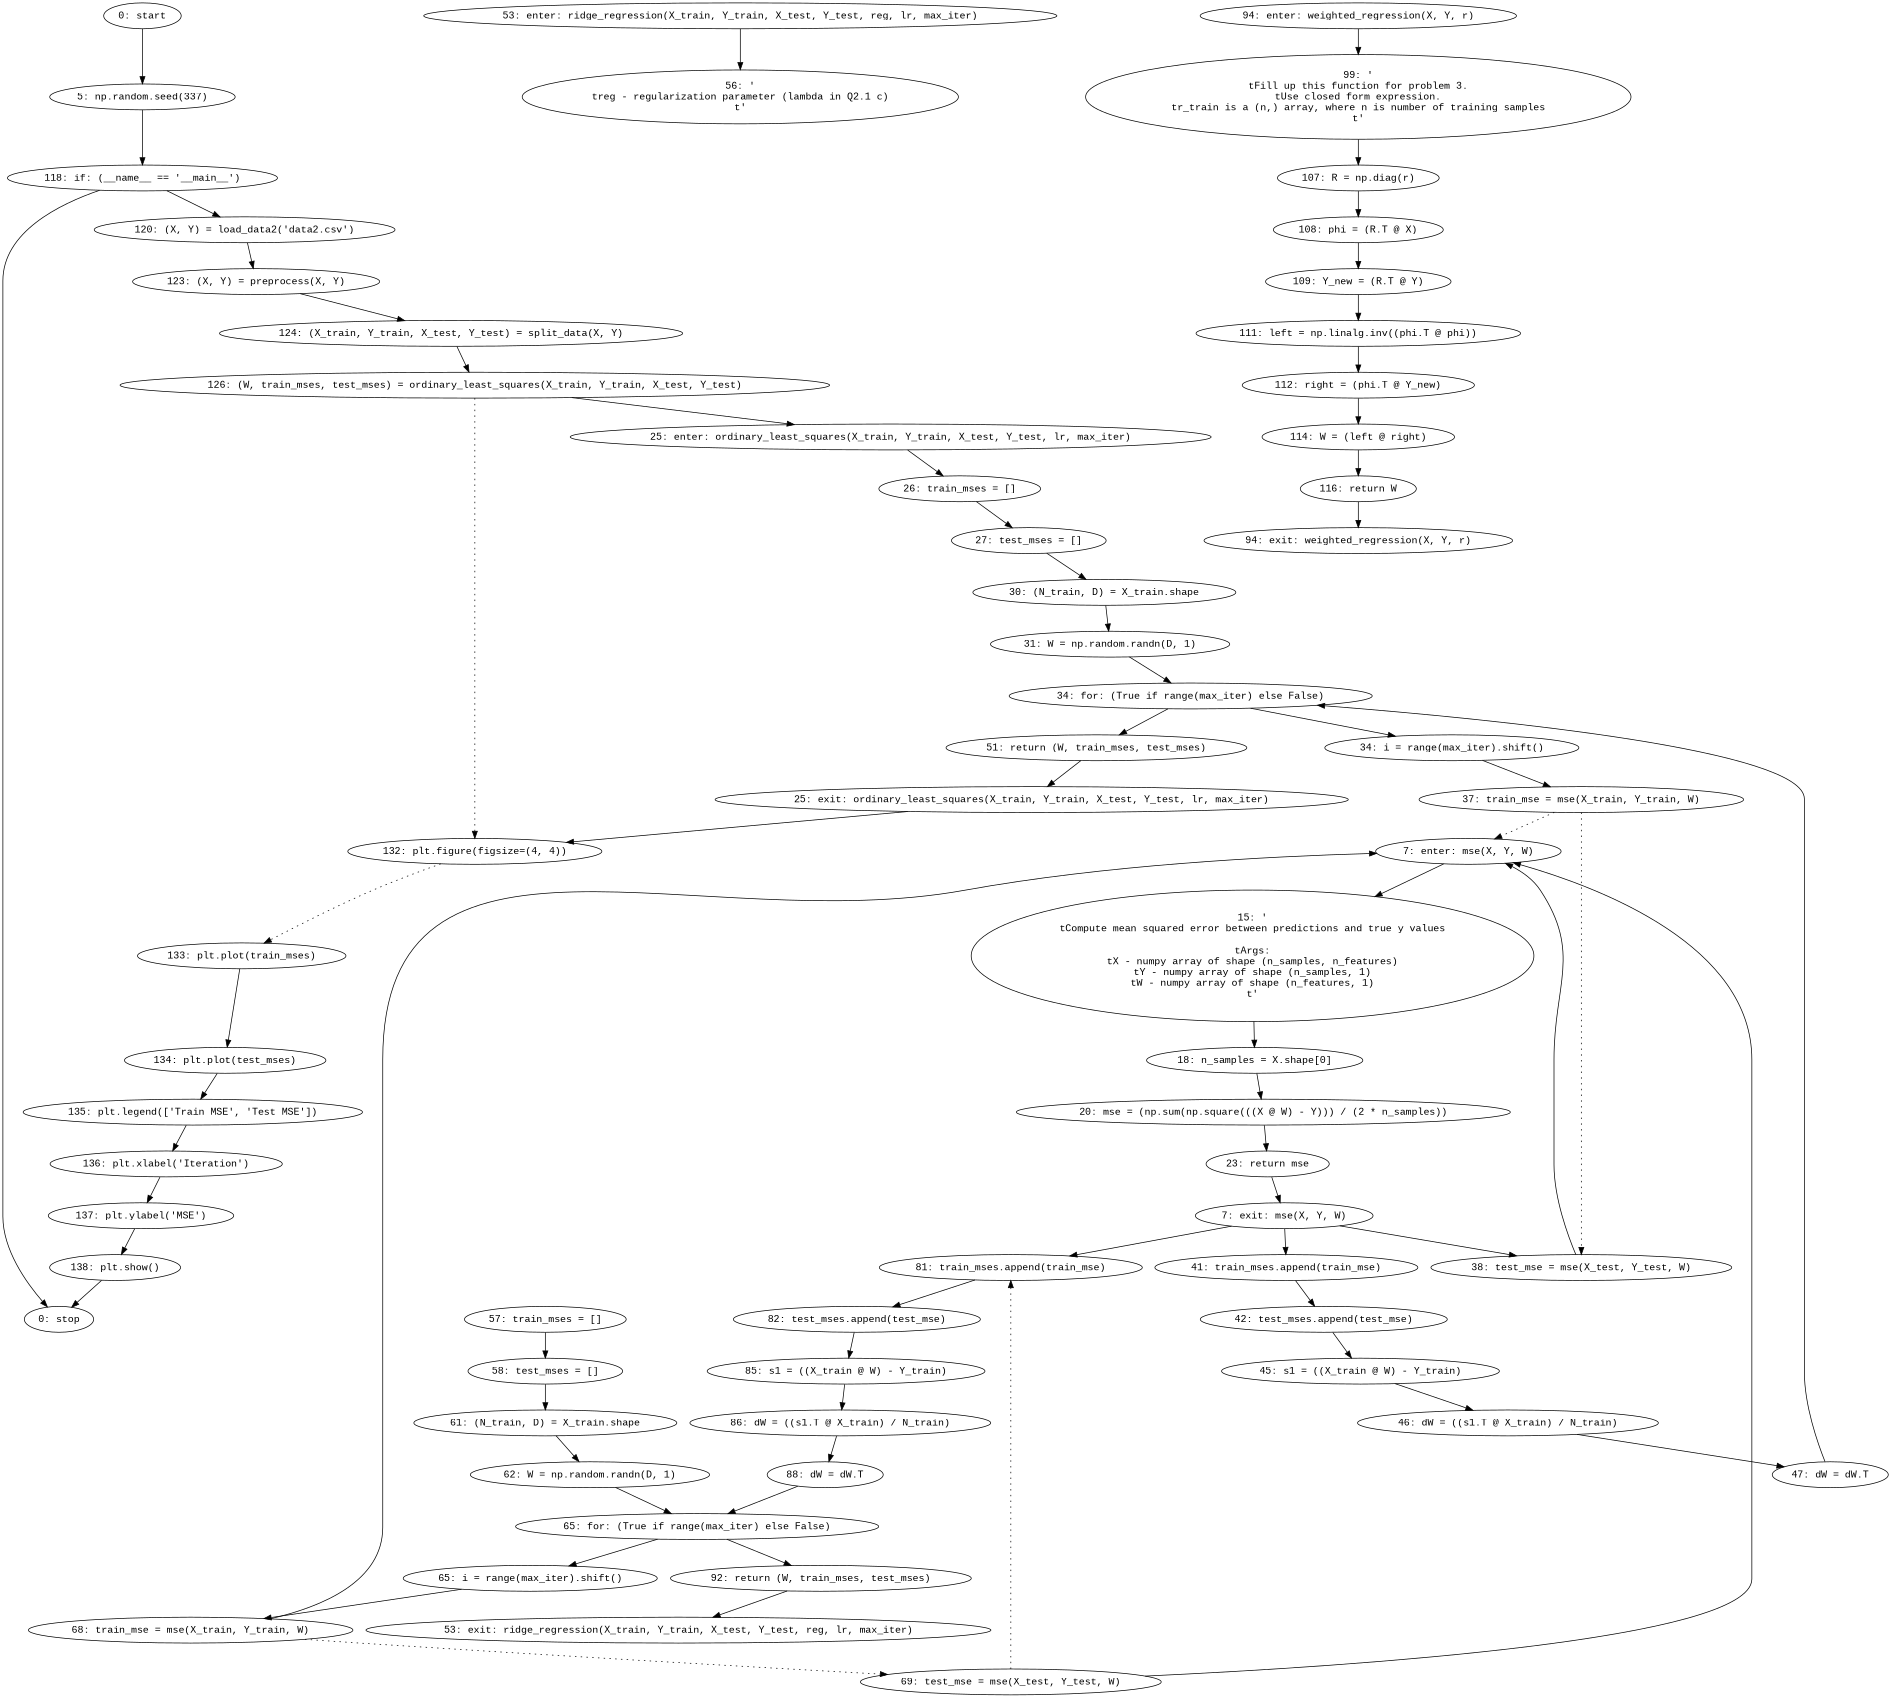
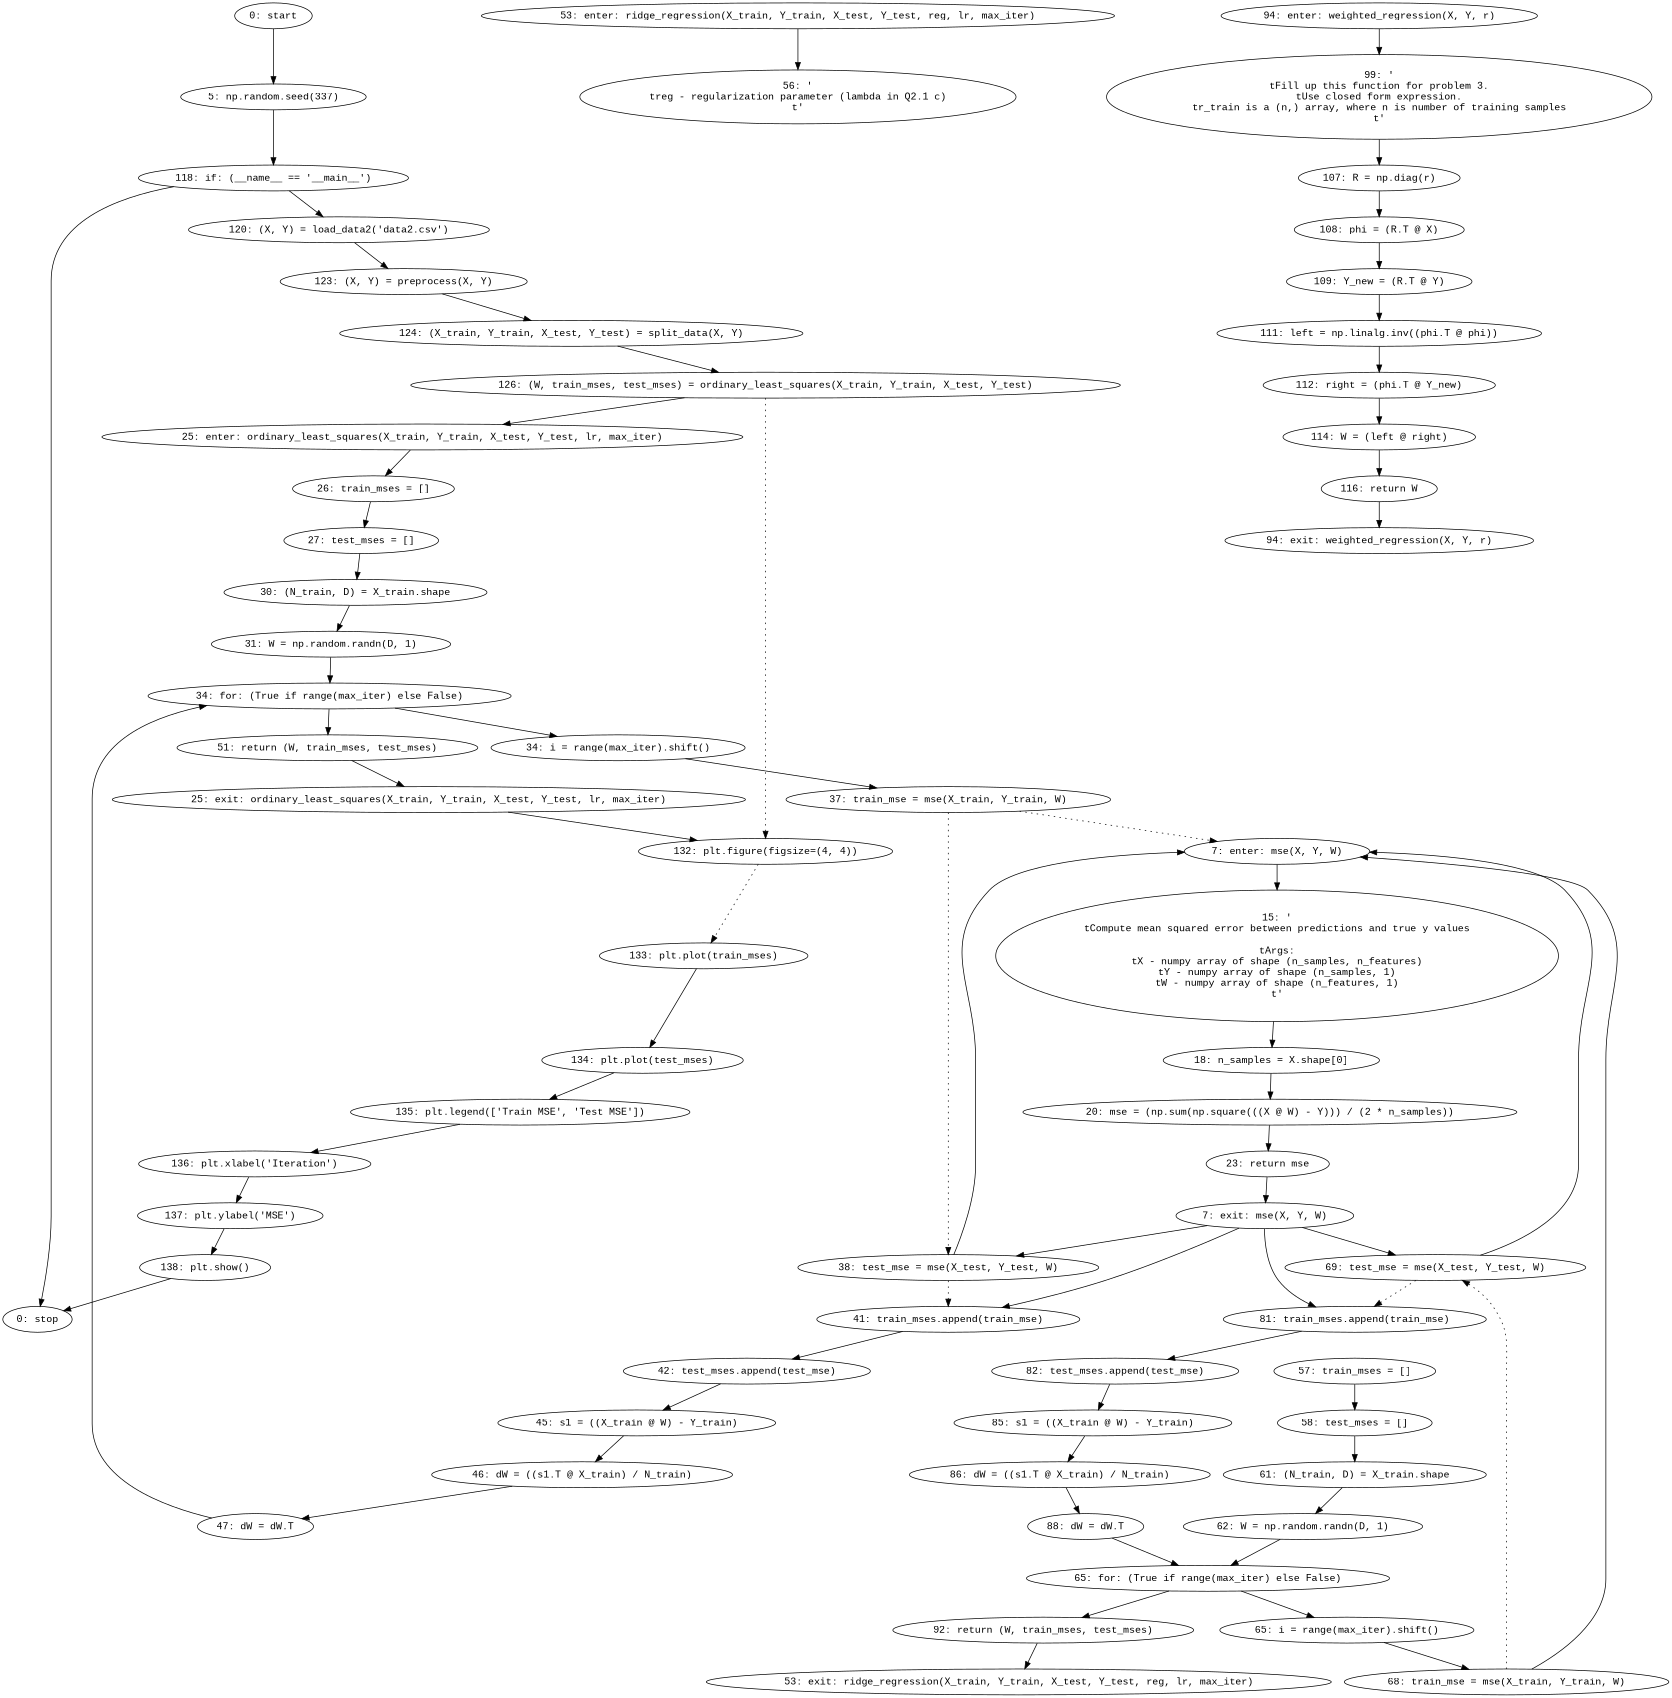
edge "7: exit: mse(X, Y, W)" -> "69: test_mse = mse(X_test, Y_test, W)": added
edge "38: test_mse = mse(X_test, Y_test, W)" -> "41: train_mses.append(train_mse)": added
